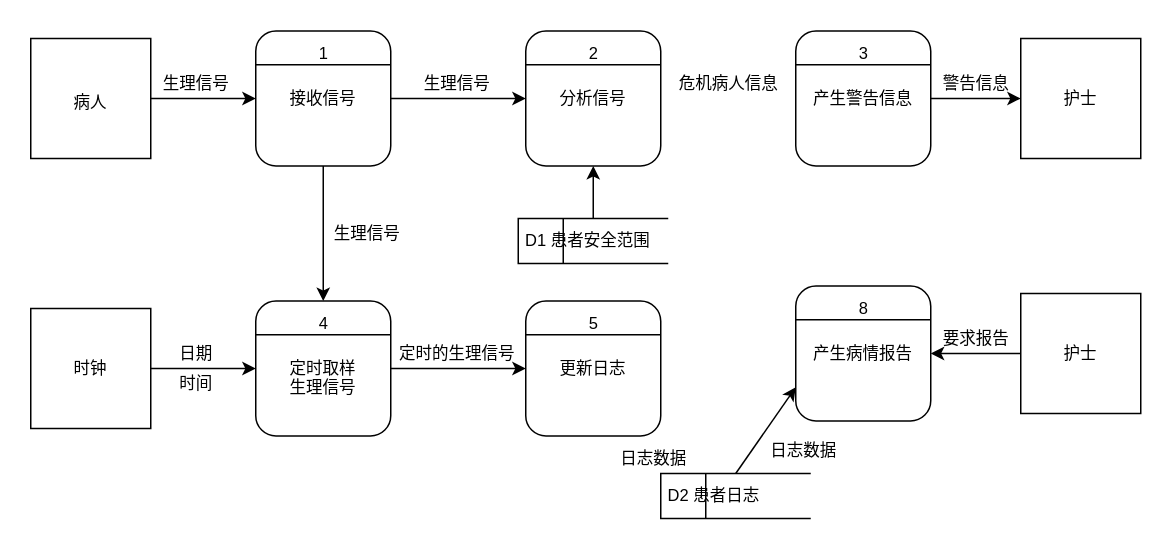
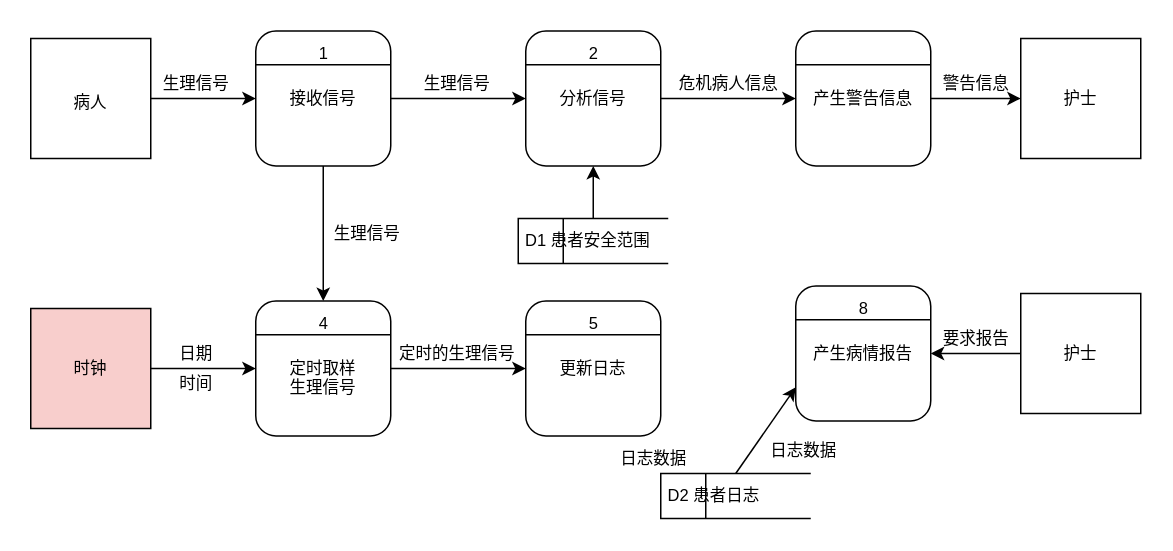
node "3": removed
edge "分析信号" -> "产生警告信息": added
node "时钟": fillcolor #ffffff -> #f8cecc
